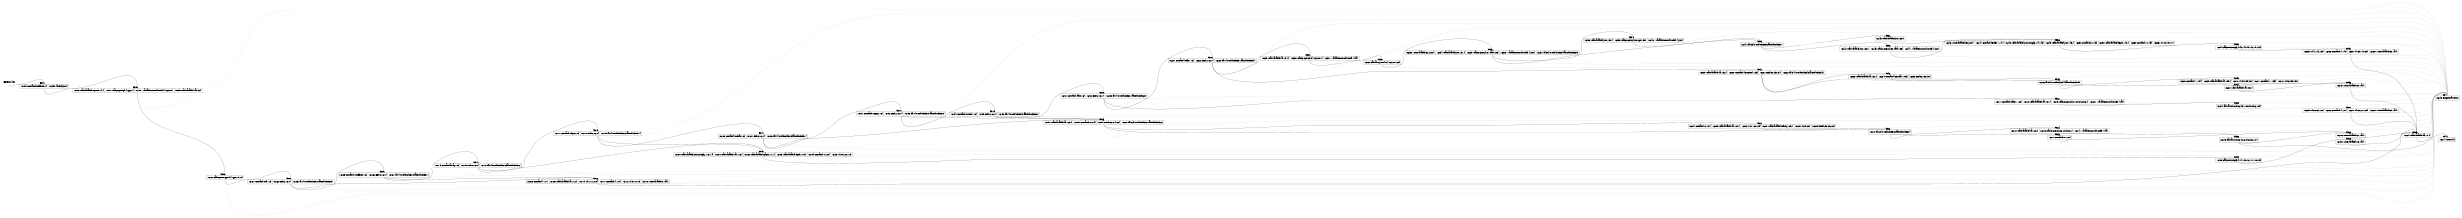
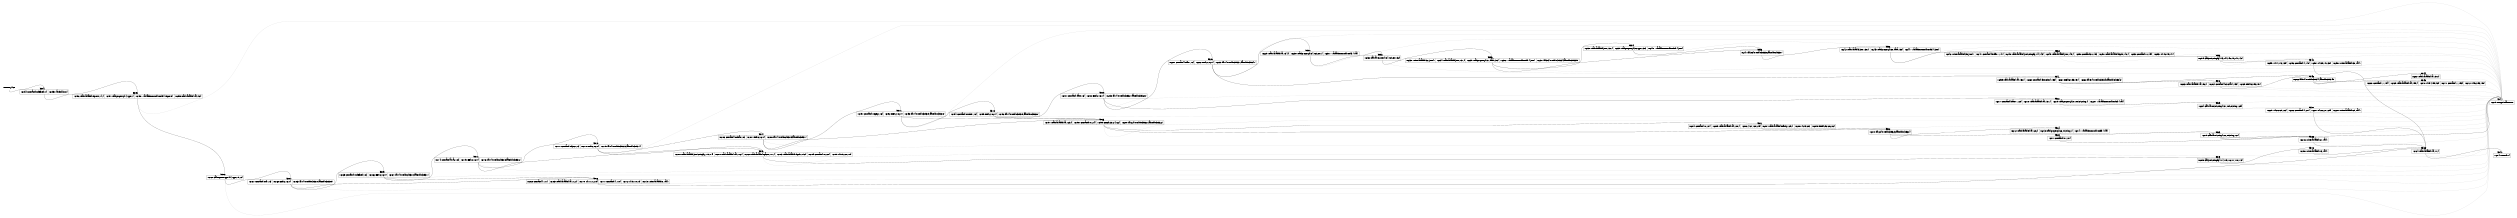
node "16245: read-variable['json',v35,-]": removed
node "16273: write-variable[v50,'val']*": removed
